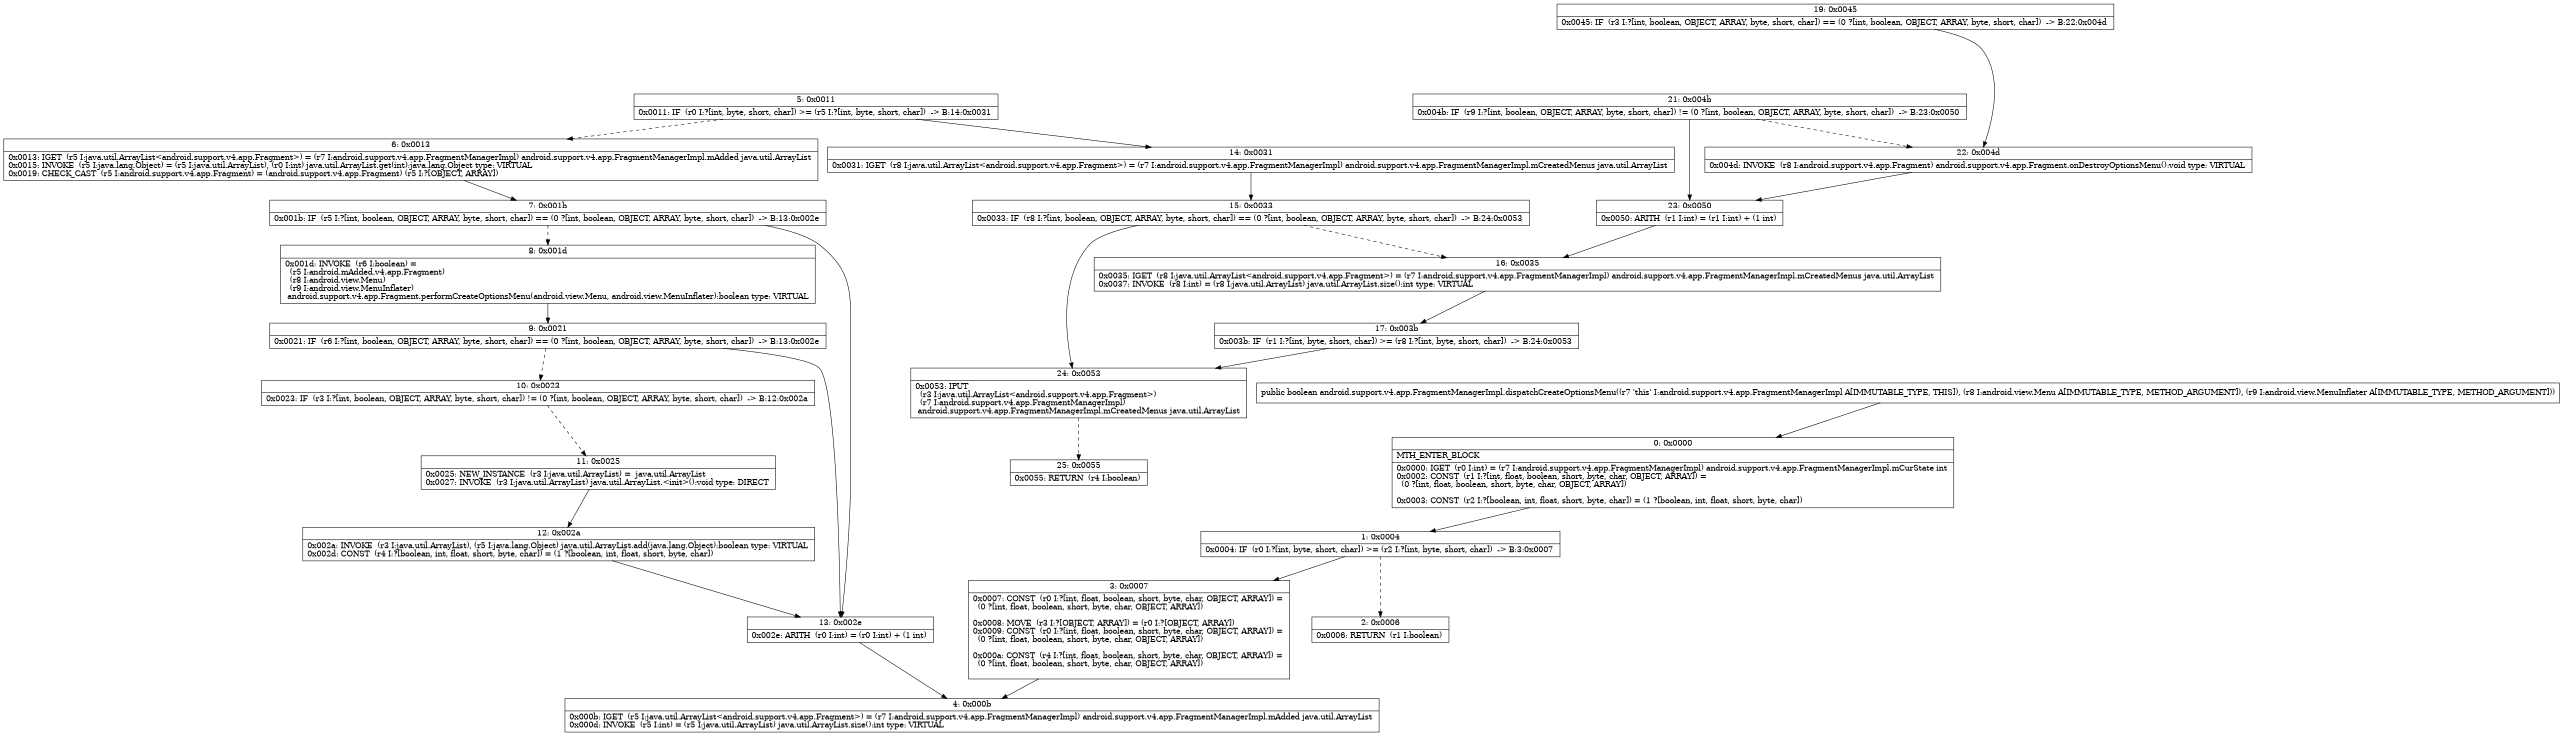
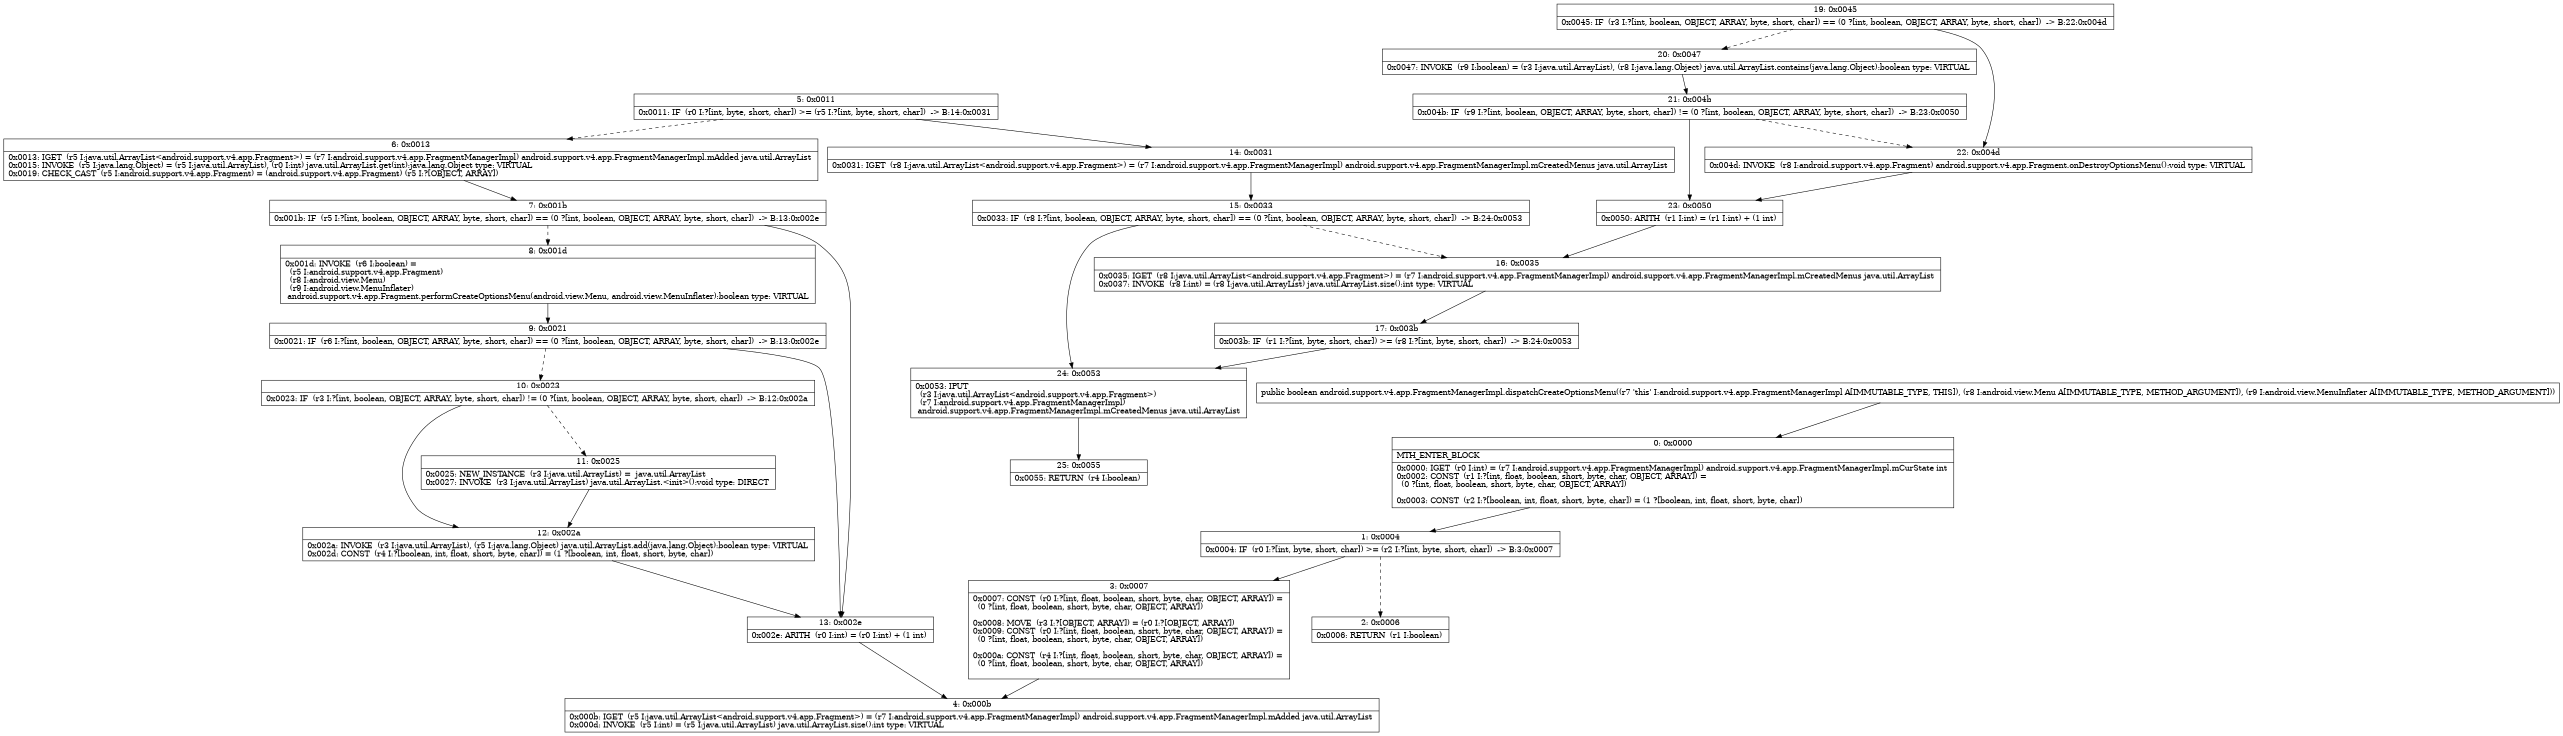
node "20: 0x0047": added
node "8: 0x001d": text "(r5 I:android.mAdded.v4.app.Fragment)" -> "(r5 I:android.support.v4.app.Fragment)"
edge "24: 0x0053" -> "25: 0x0055": style dashed -> solid
edge "10: 0x0023" -> "12: 0x002a": added
